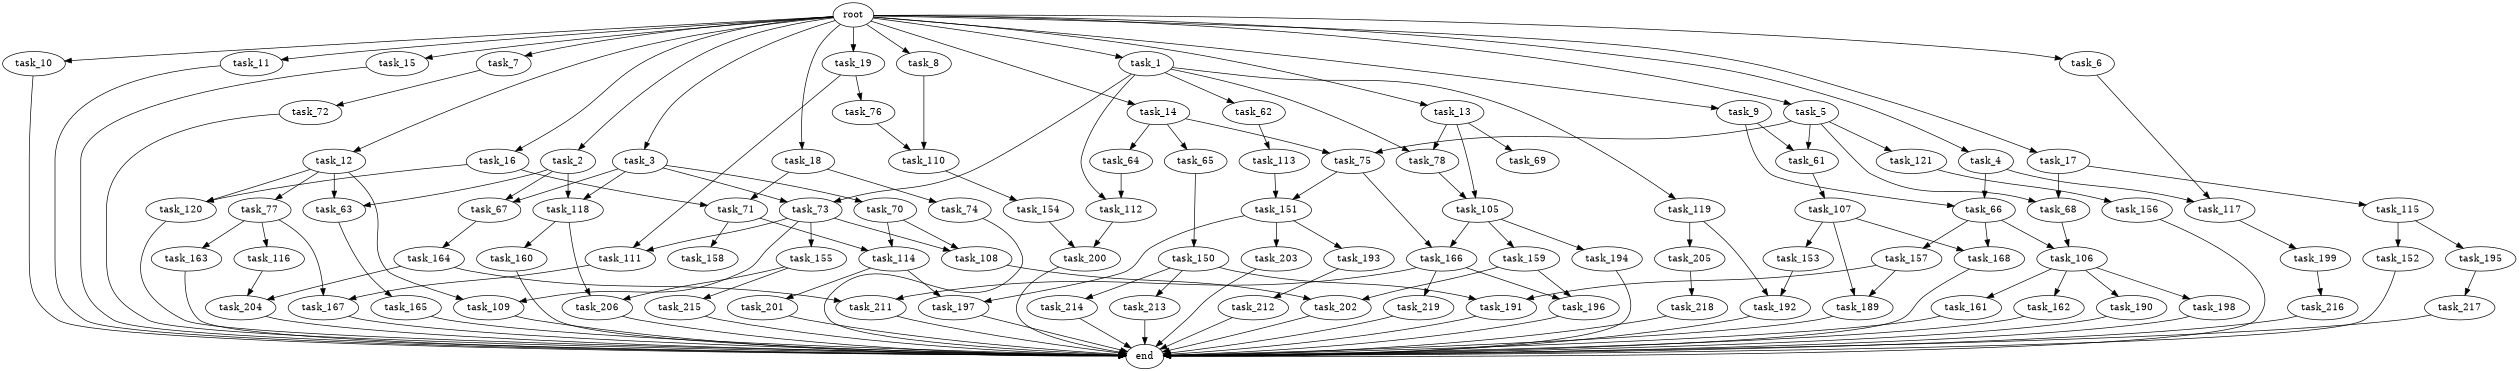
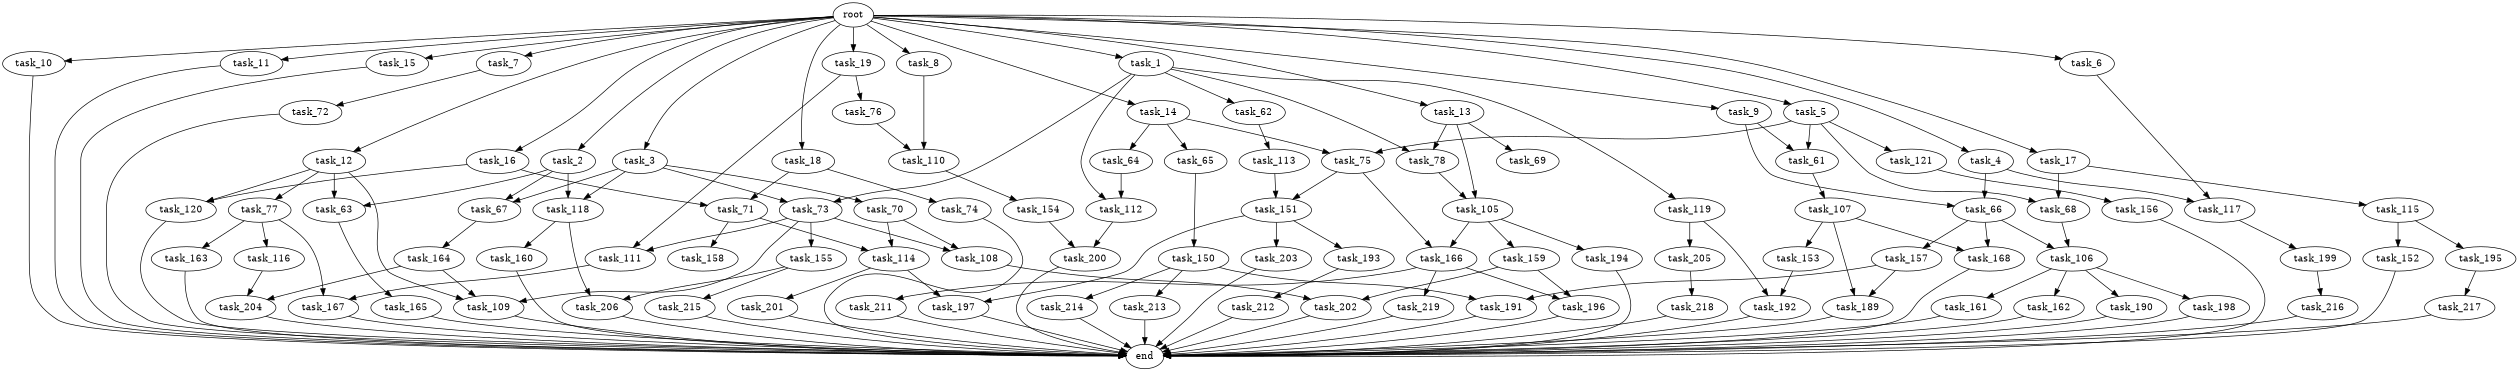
edge "task_164" -> "task_211": now "task_164" -> "task_109"
